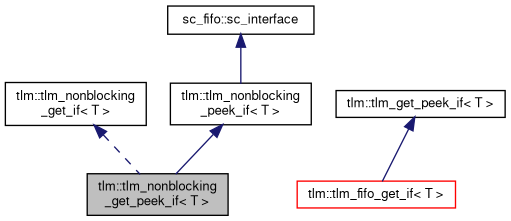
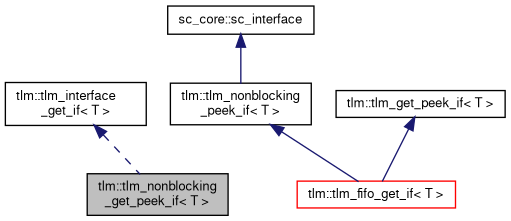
node "sc_fifo::sc_interface": label "sc_fifo::sc_interface" -> "sc_core::sc_interface"
node "tlm::tlm_nonblocking _get_if< T >": label "tlm::tlm_nonblocking _get_if< T >" -> "tlm::tlm_interface _get_if< T >"
edge "tlm::tlm_nonblocking _get_peek_if< T >" -> "tlm::tlm_nonblocking _peek_if< T >": now "tlm::tlm_fifo_get_if< T >" -> "tlm::tlm_nonblocking _peek_if< T >"
